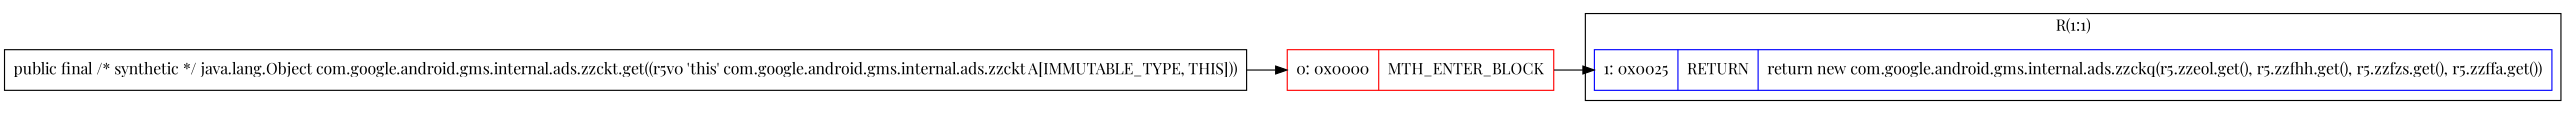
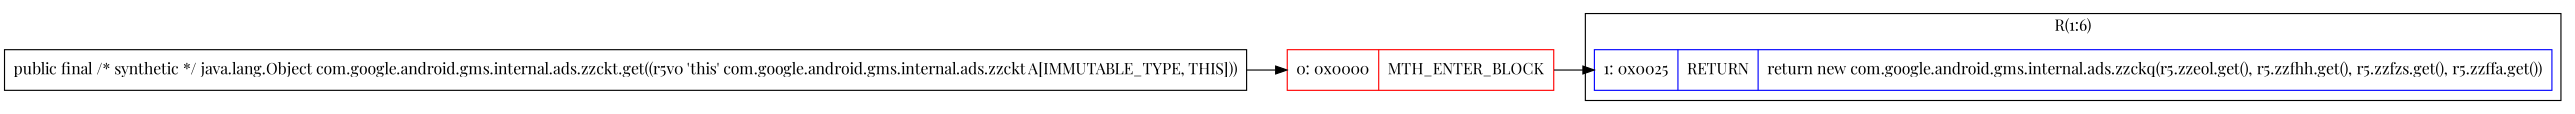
cluster "R(1:1)": label "R(1:1)" -> "R(1:6)"
